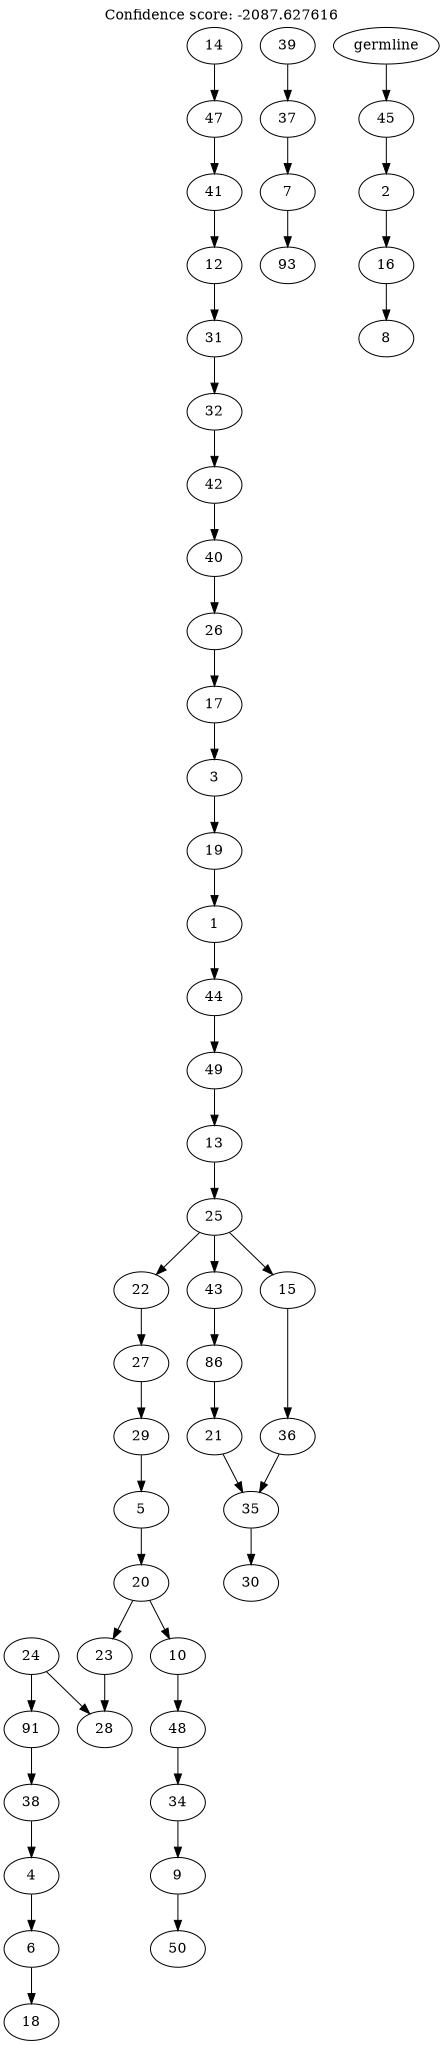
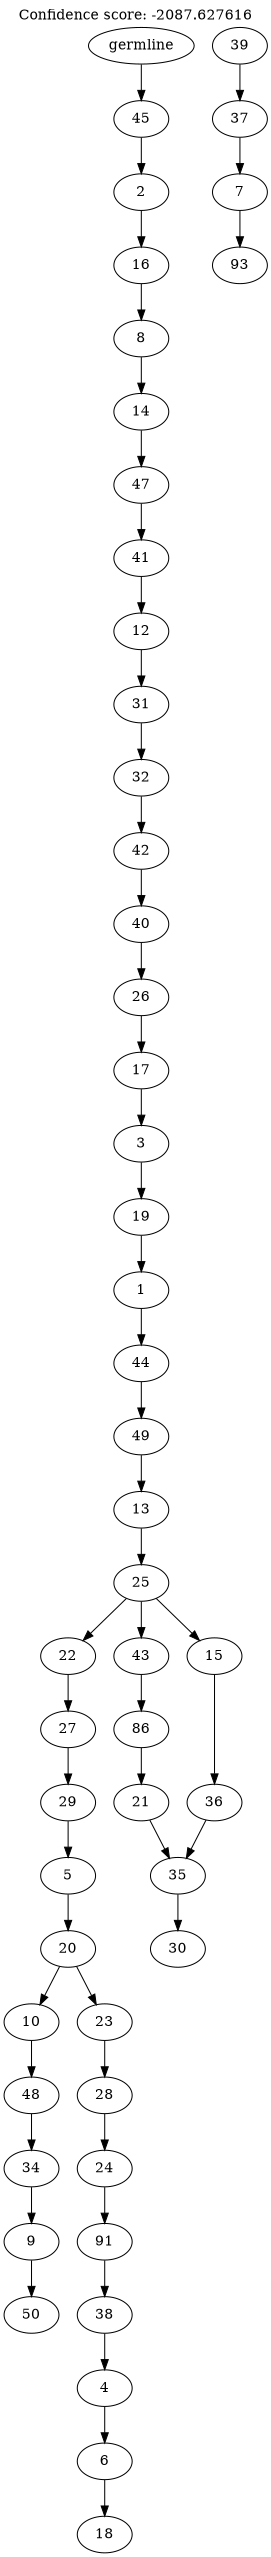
edge "8" -> "14": added
edge "24" -> "28": reversed
